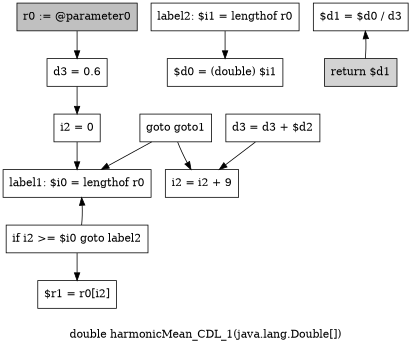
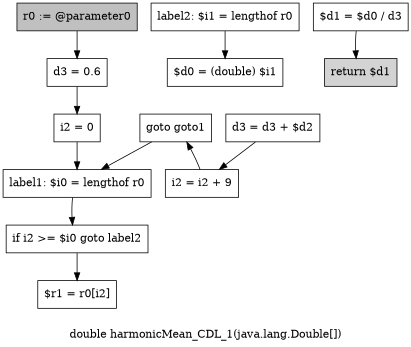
edge "return $d1" -> "$d1 = $d0 / d3": reversed
edge "goto goto1" -> "i2 = i2 + 9": reversed
edge "if i2 >= $i0 goto label2" -> "label1: $i0 = lengthof r0": reversed
